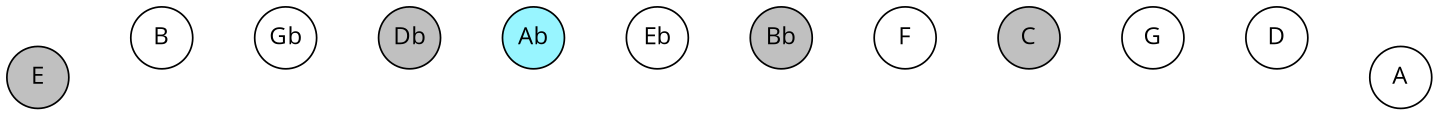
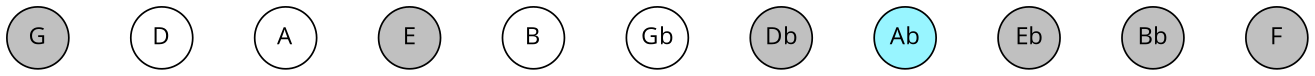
node "Eb": fillcolor white -> gray
node "F": fillcolor white -> gray
node "C": removed
node "G": fillcolor white -> gray
